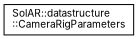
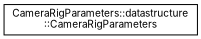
node "SolAR::datastructure ::CameraRigParameters": label "SolAR::datastructure ::CameraRigParameters" -> "CameraRigParameters::datastructure ::CameraRigParameters"
